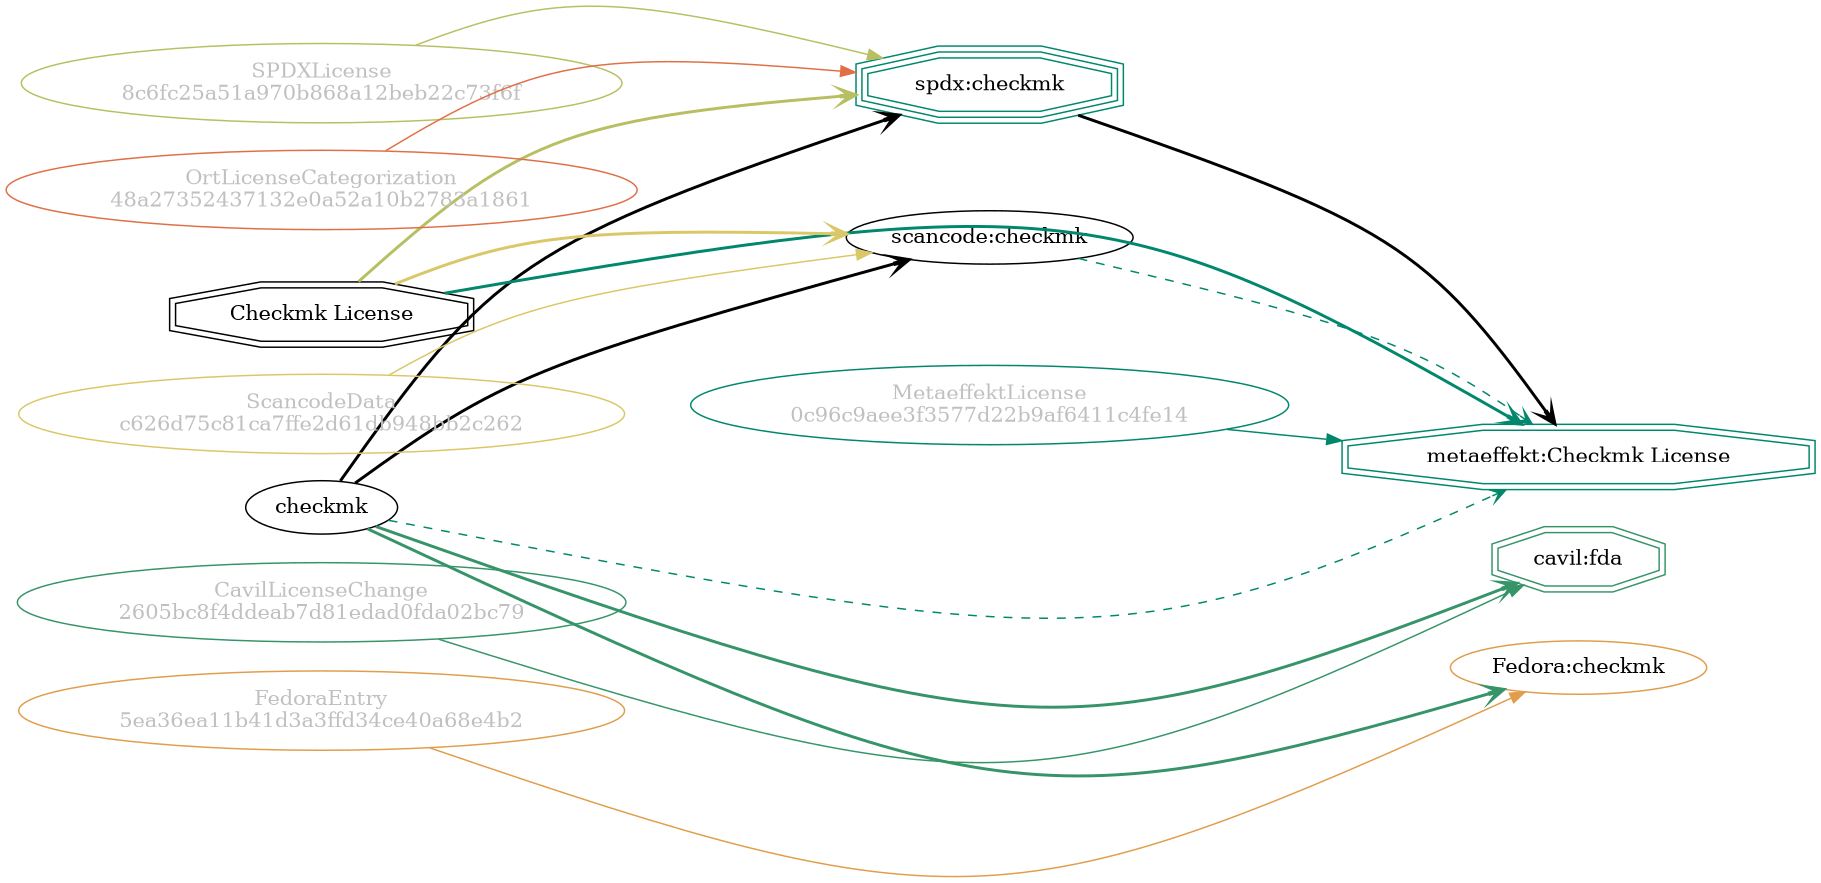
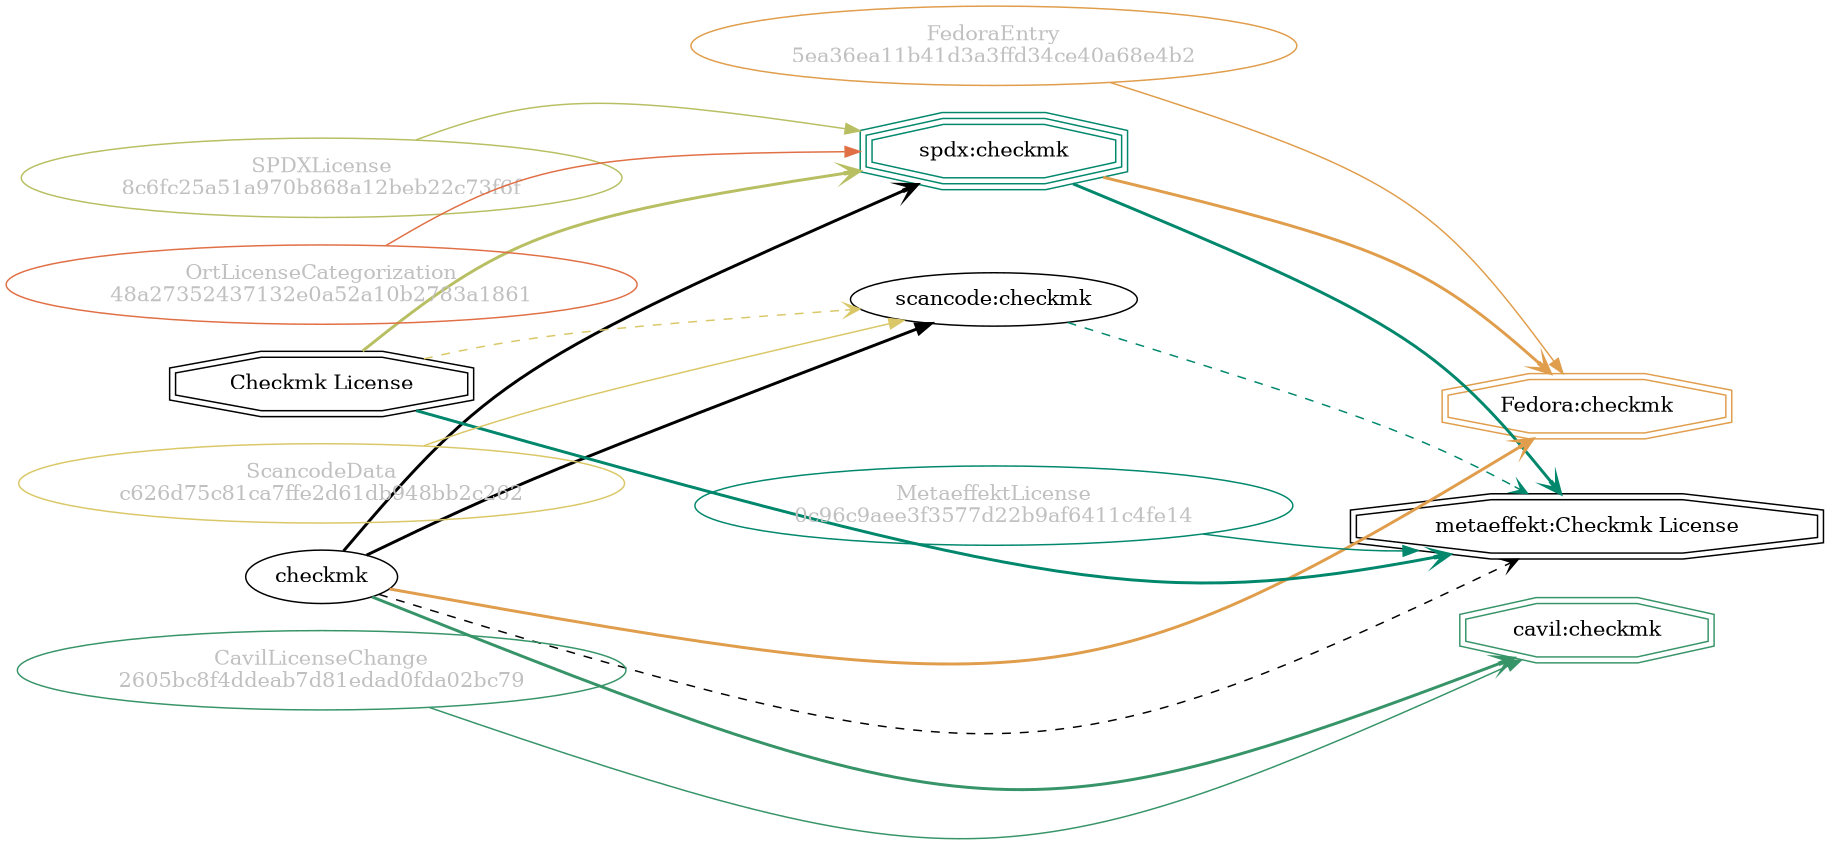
edge "spdx:checkmk" -> "metaeffekt:Checkmk License": color black -> #00876c
edge "Checkmk License" -> "scancode:checkmk": style bold -> dashed
edge "spdx:checkmk" -> "Fedora:checkmk": added
edge "checkmk" -> "scancode:checkmk": arrowhead vee -> normal
node "metaeffekt:Checkmk License": color #00876c -> black
node "cavil:fda": label "cavil:fda" -> "cavil:checkmk"
edge "checkmk" -> "metaeffekt:Checkmk License": color #00876c -> black
node "Fedora:checkmk": shape ellipse -> doubleoctagon
edge "checkmk" -> "Fedora:checkmk": color #379469 -> #e09d4b
